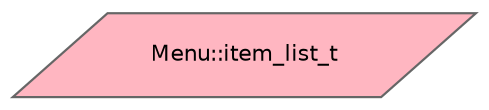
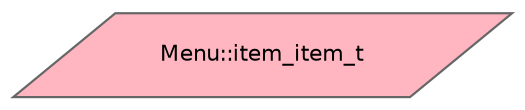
node "Menu::item_list_t": label "Menu::item_list_t" -> "Menu::item_item_t"
